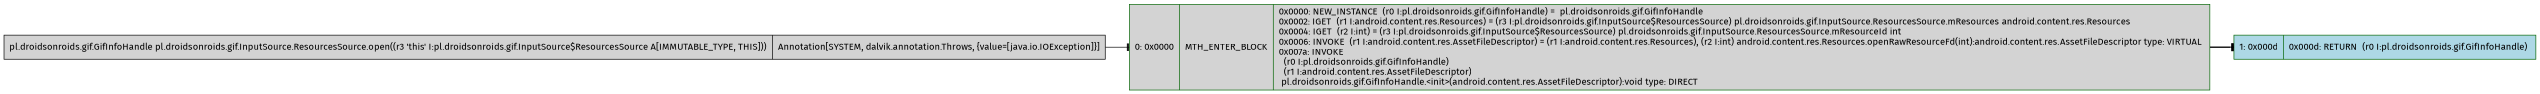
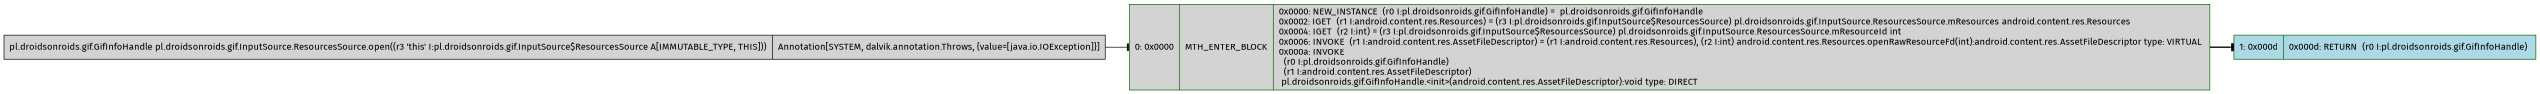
node "0: 0x0000": text "0x007a: INVOKE" -> "0x000a: INVOKE"
